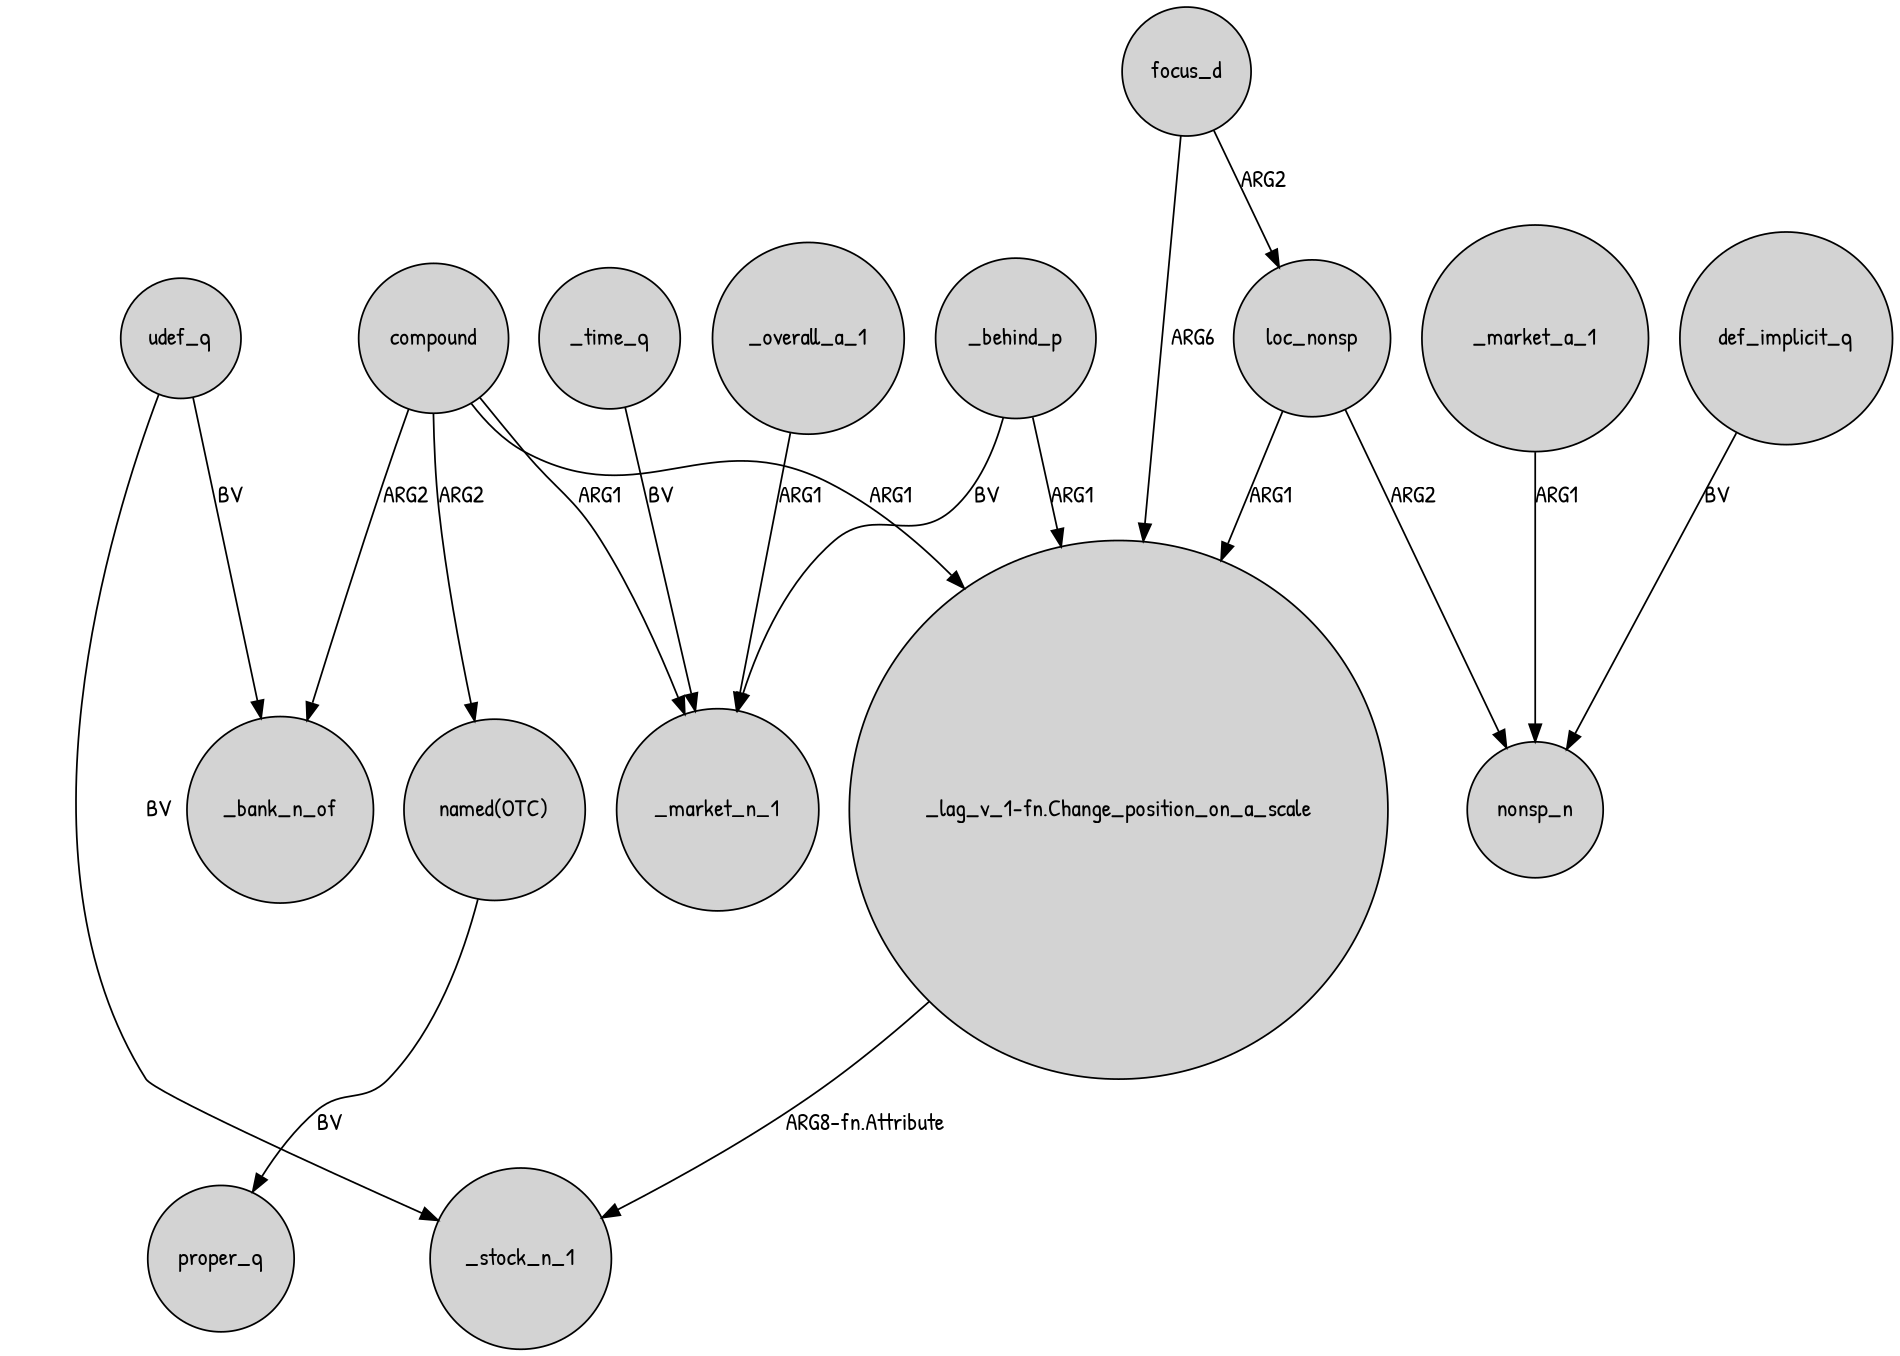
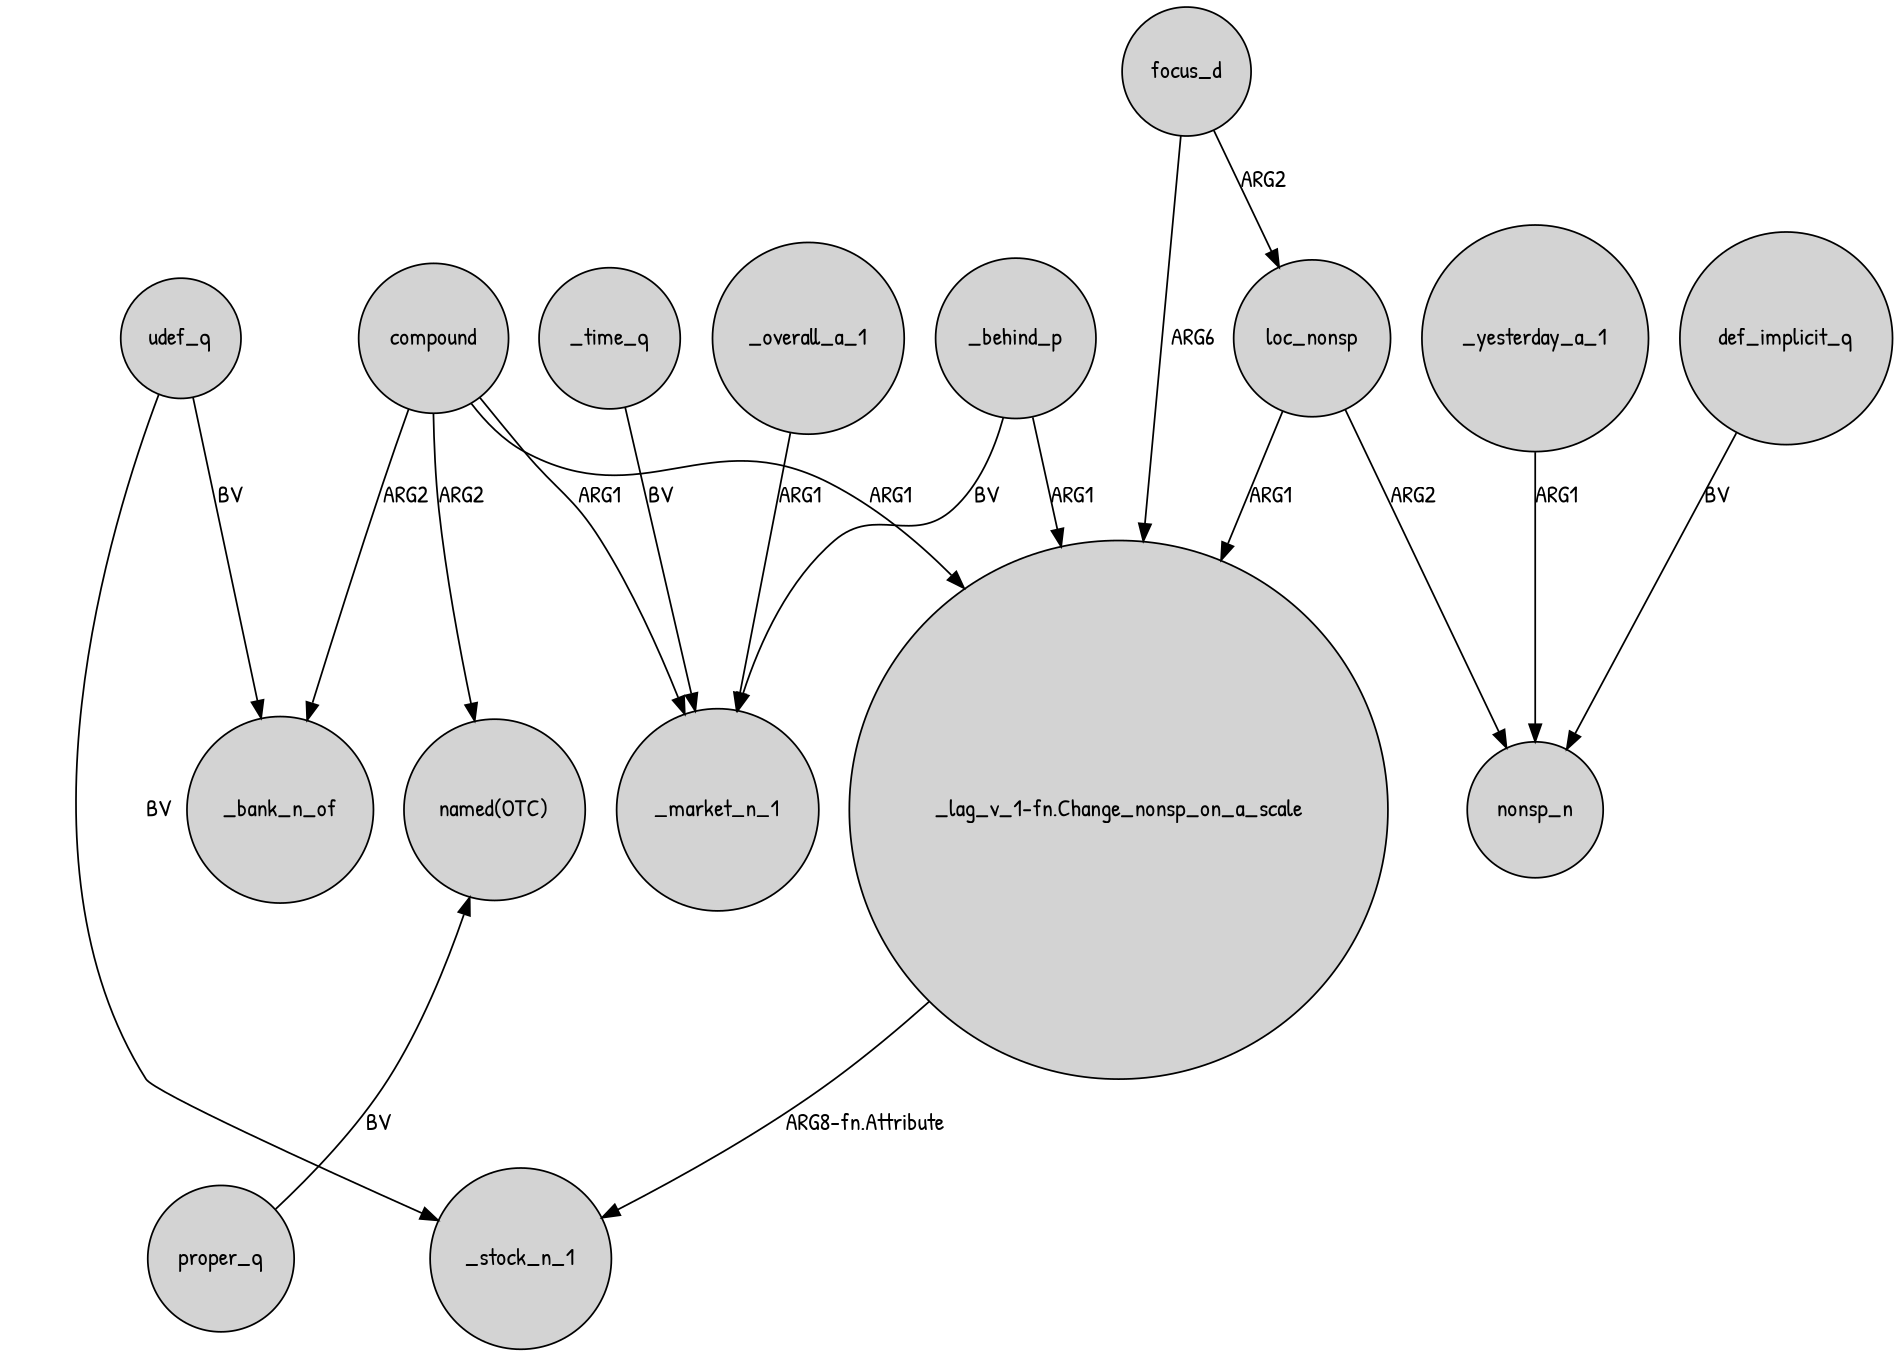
node "_market_a_1": label "_market_a_1" -> "_yesterday_a_1"
node "_lag_v_1-fn.Change_position_on_a_scale": label "_lag_v_1-fn.Change_position_on_a_scale" -> "_lag_v_1-fn.Change_nonsp_on_a_scale"
edge "named(OTC)" -> "proper_q": reversed
